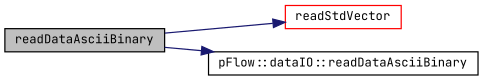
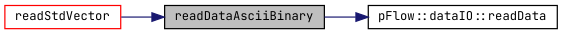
edge "readDataAsciiBinary" -> "readStdVector": reversed
node "pFlow::dataIO::readDataAsciiBinary": label "pFlow::dataIO::readDataAsciiBinary" -> "pFlow::dataIO::readData"
